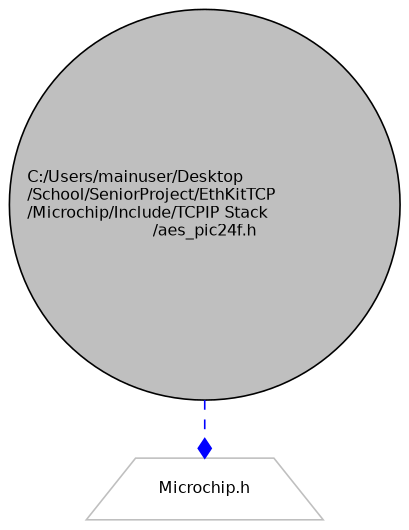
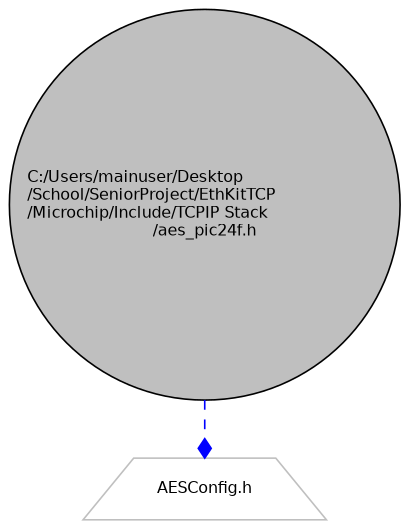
node "Microchip.h": label "Microchip.h" -> "AESConfig.h"
